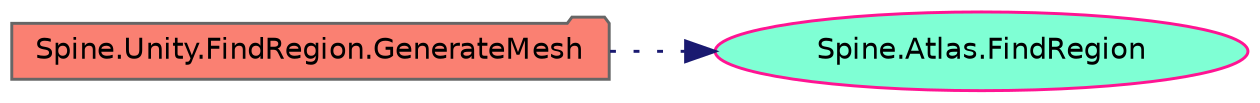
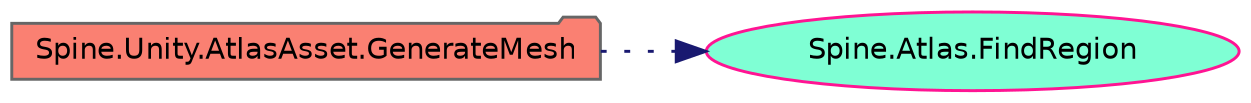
node "Spine.Unity.FindRegion.GenerateMesh": label "Spine.Unity.FindRegion.GenerateMesh" -> "Spine.Unity.AtlasAsset.GenerateMesh"
